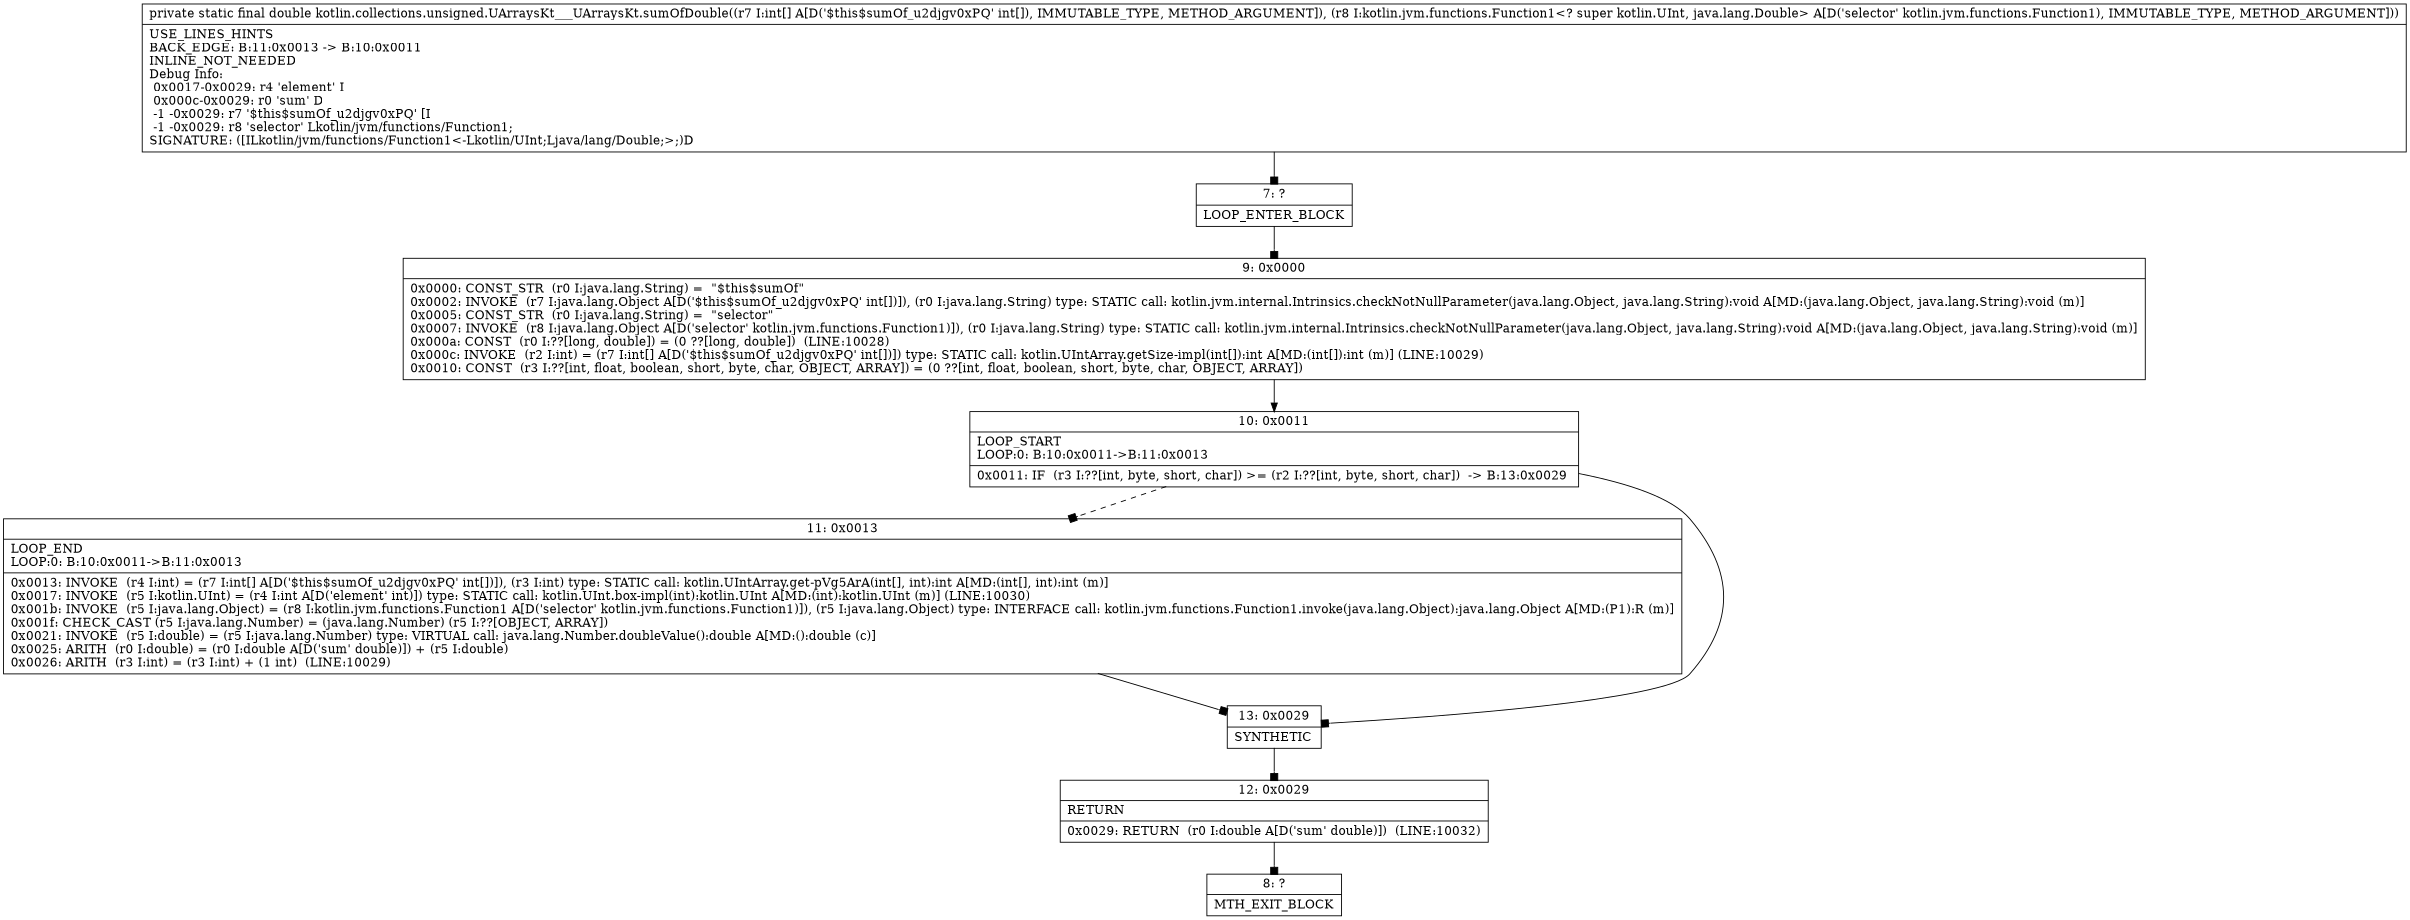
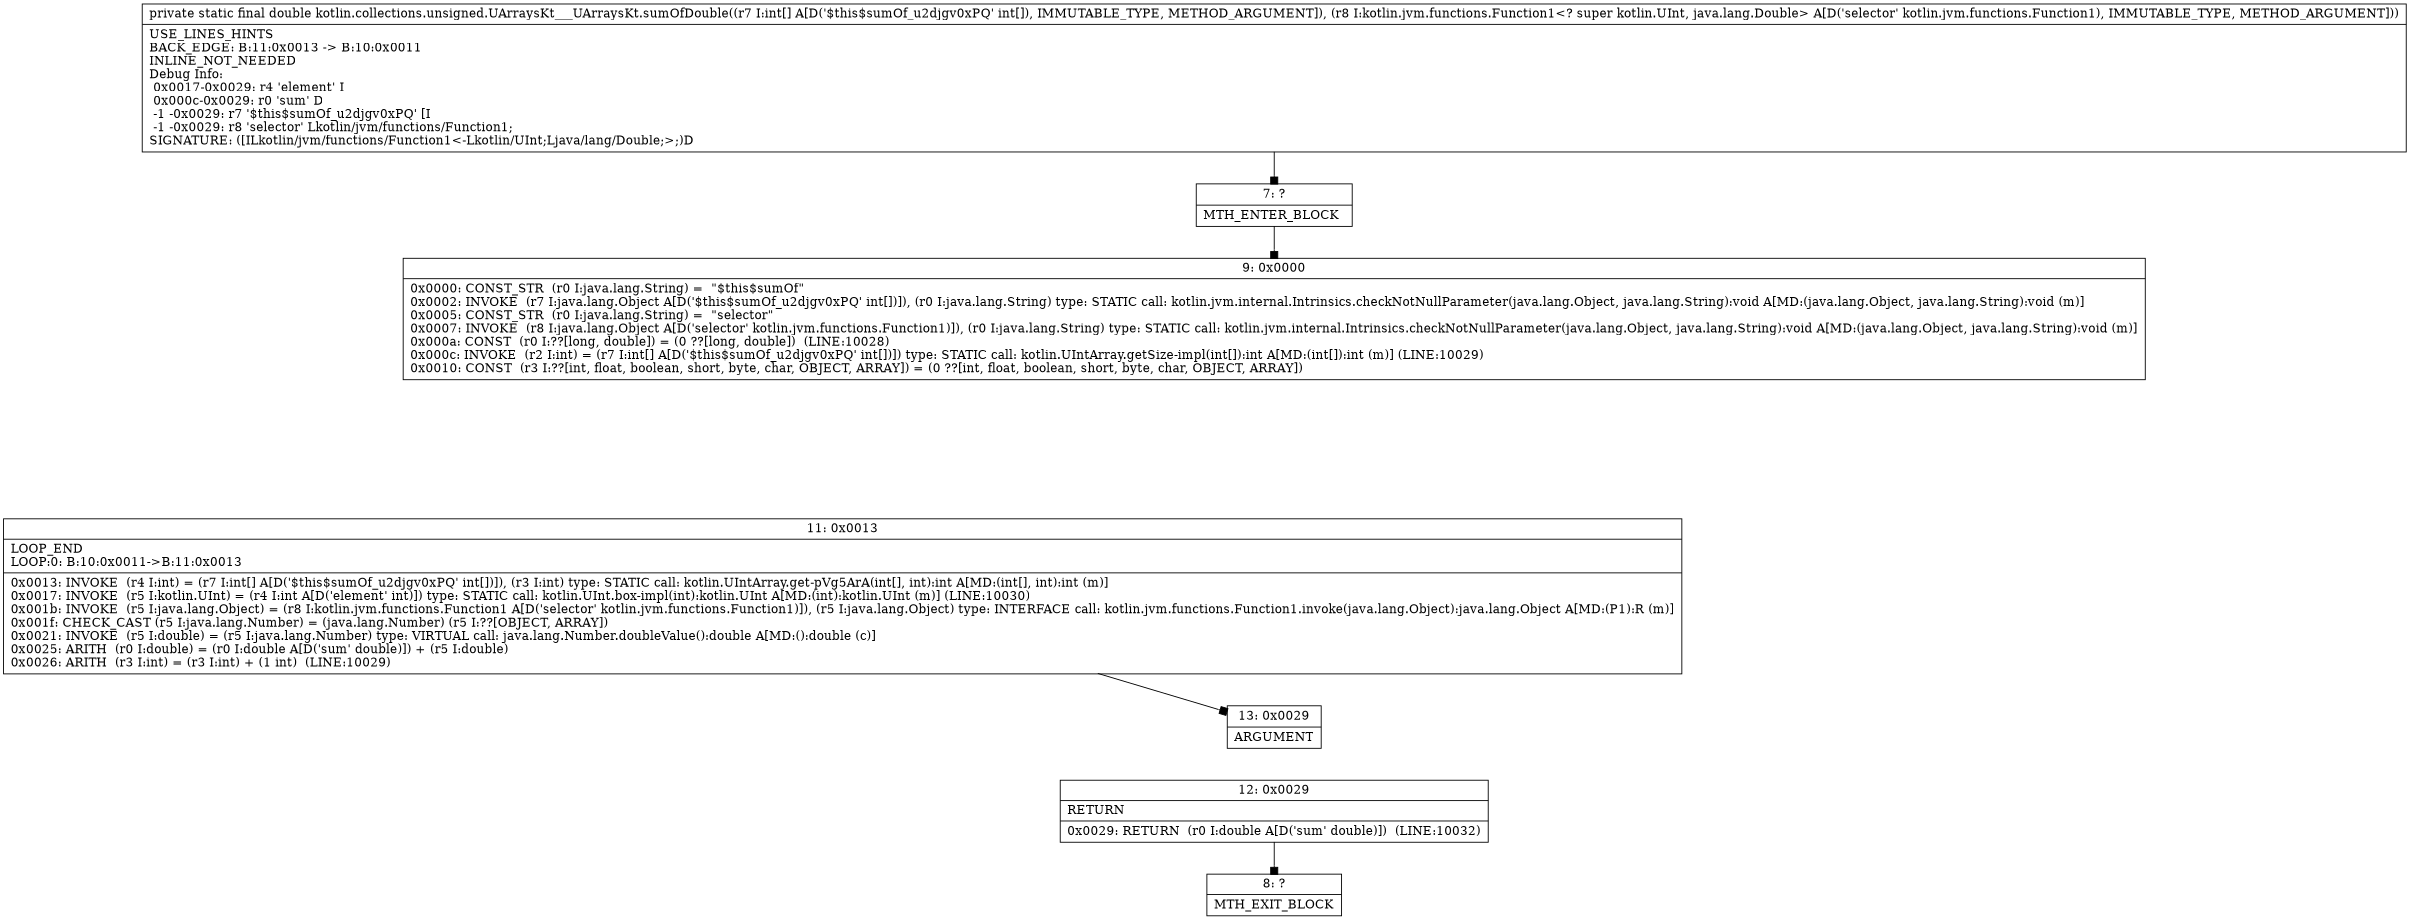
node "7: ?": text "LOOP_ENTER_BLOCK" -> "MTH_ENTER_BLOCK"
node "10: 0x0011": removed
node "13: 0x0029": text "SYNTHETIC" -> "ARGUMENT"
edge "13: 0x0029" -> "12: 0x0029": removed
